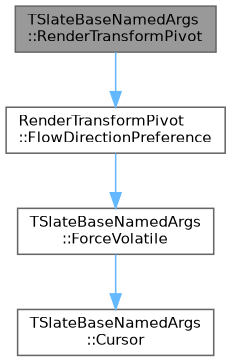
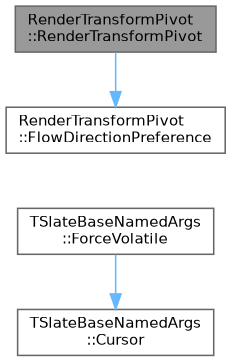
node "TSlateBaseNamedArgs ::RenderTransformPivot": label "TSlateBaseNamedArgs ::RenderTransformPivot" -> "RenderTransformPivot ::RenderTransformPivot"
edge "RenderTransformPivot ::FlowDirectionPreference" -> "TSlateBaseNamedArgs ::ForceVolatile": removed
